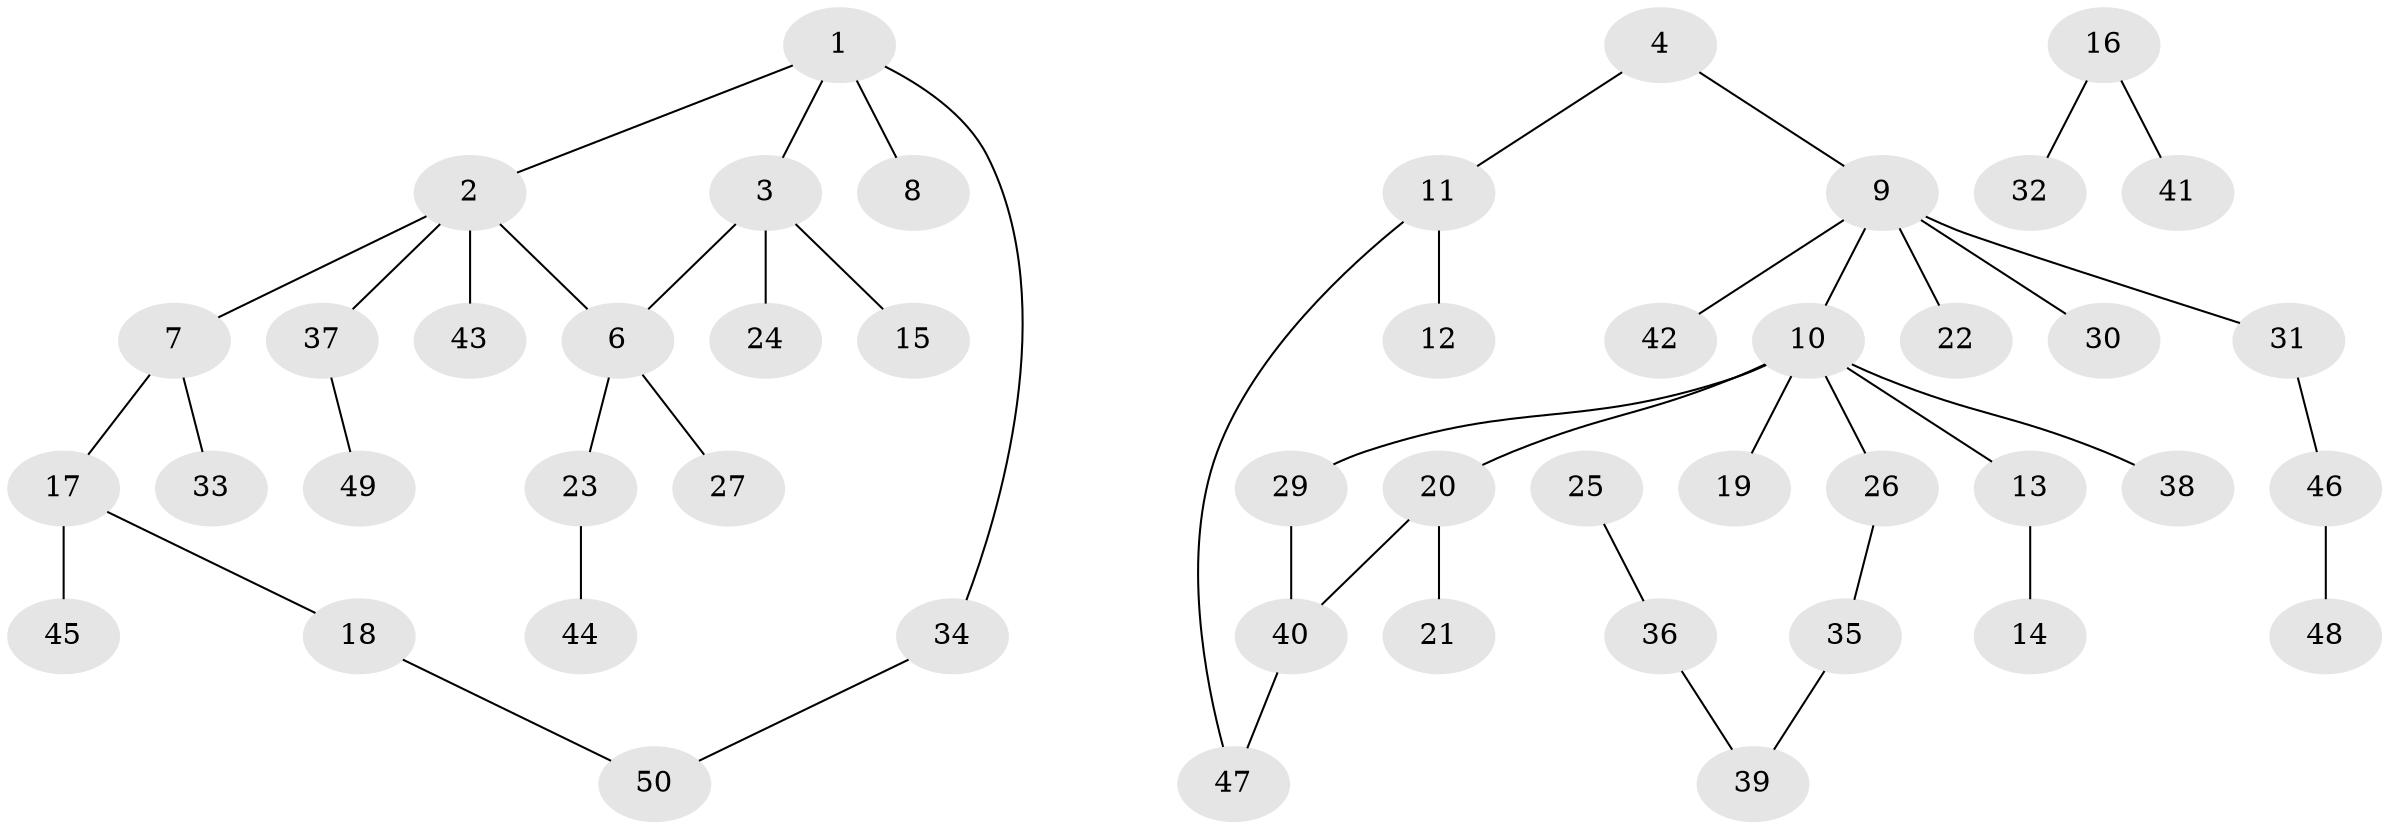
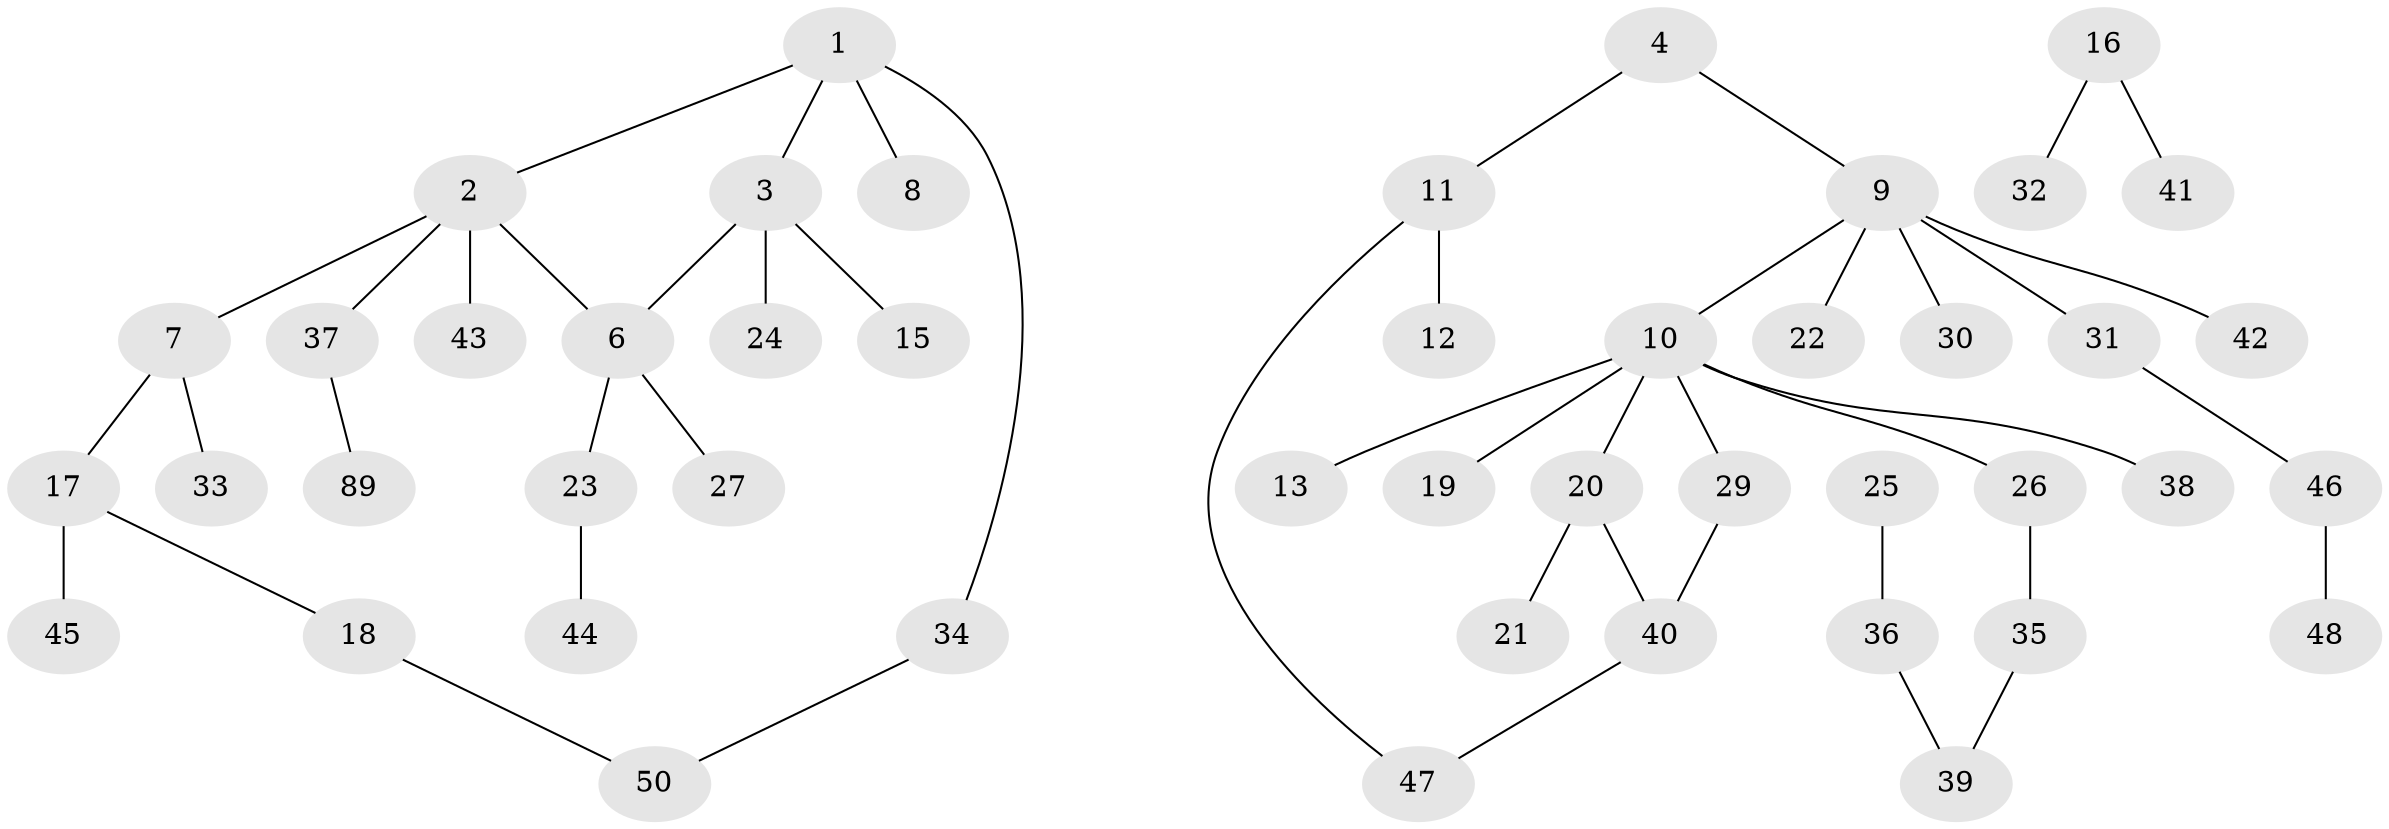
node "49": label "49" -> "89"
node "14": removed
